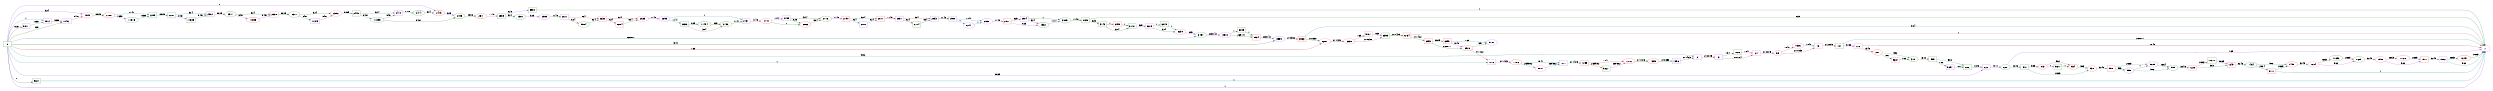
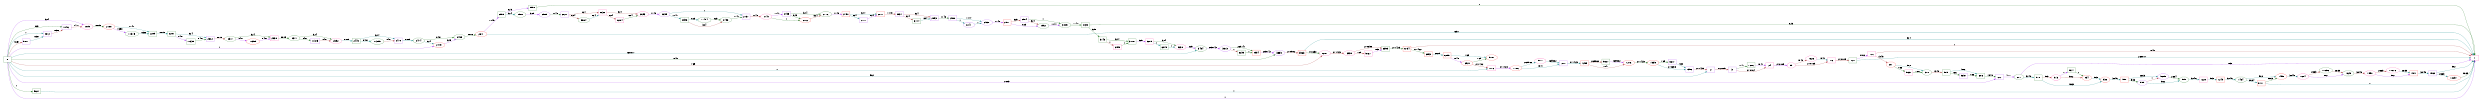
edge "11395" -> "2495": now "2474" -> "2495"
edge "2541" -> "1": added, label "7657"
node "9787": color purple -> red
edge "6893" -> "6920": removed, label "268817"
node "11611": removed
node "9847": added
